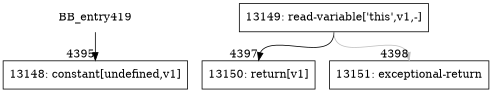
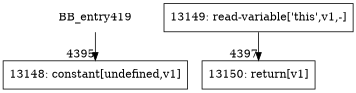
node "13151: exceptional-return": removed
